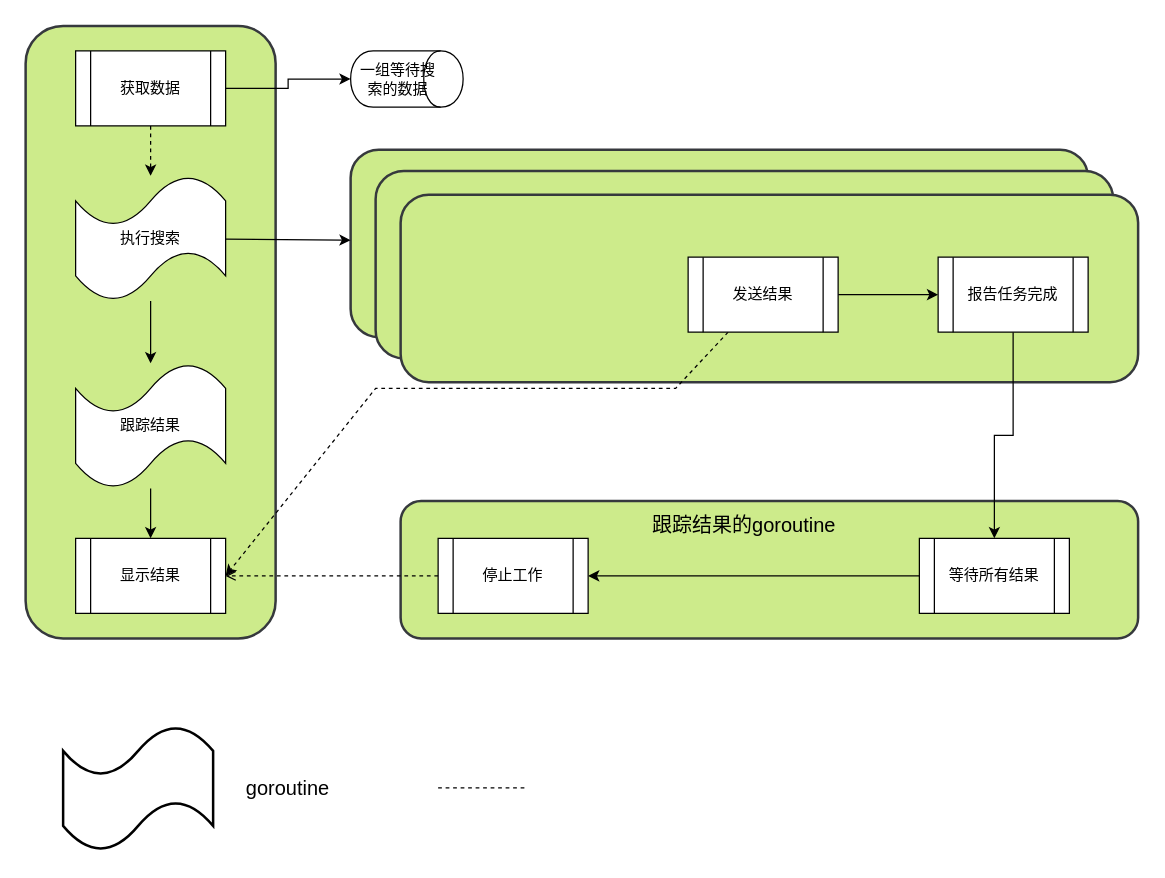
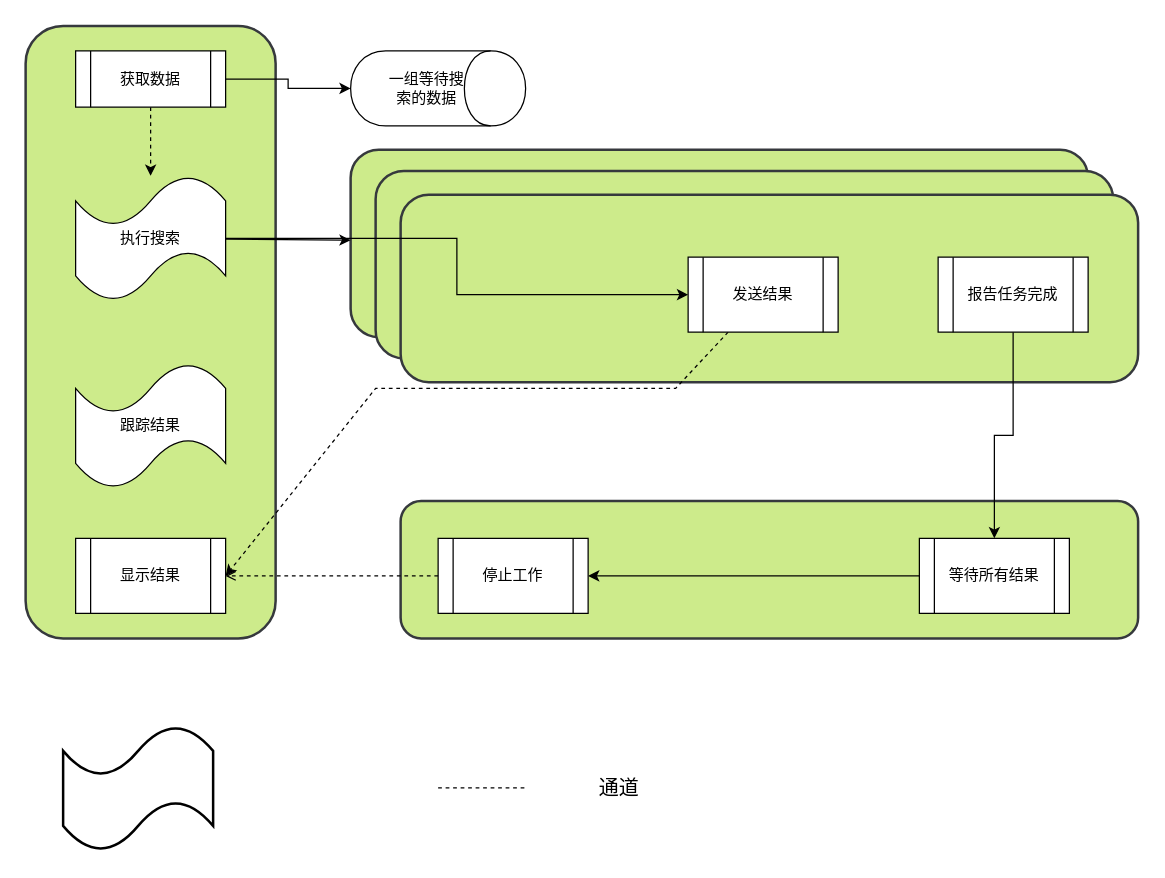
node "一组等待搜 索的数据": size 113x56 -> 175x75
node "获取数据": size 150x75 -> 150x56
edge "发送结果" -> "报告任务完成": removed
edge "执行搜索" -> "跟踪结果": now "执行搜索" -> "发送结果"
edge "跟踪结果" -> "显示结果": removed
node "跟踪结果的goroutine": removed
node "goroutine": removed
node "通道": added
